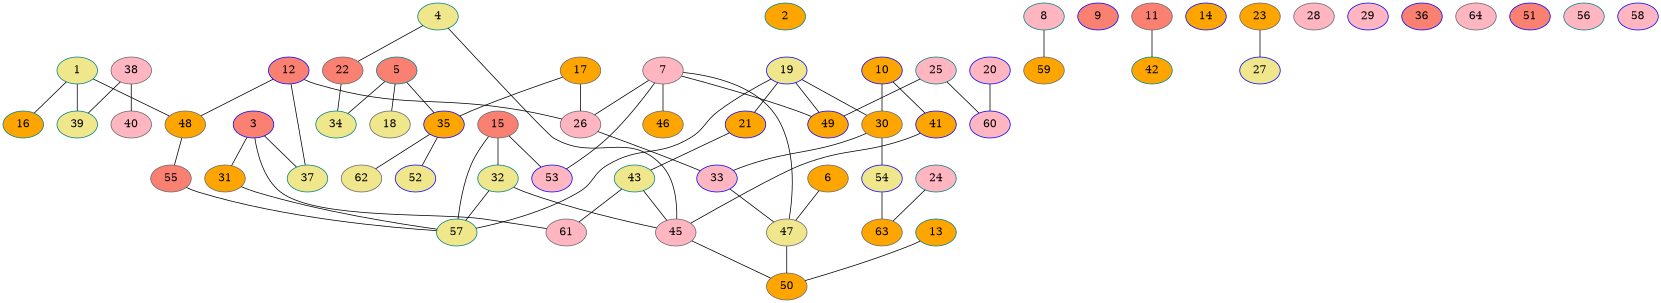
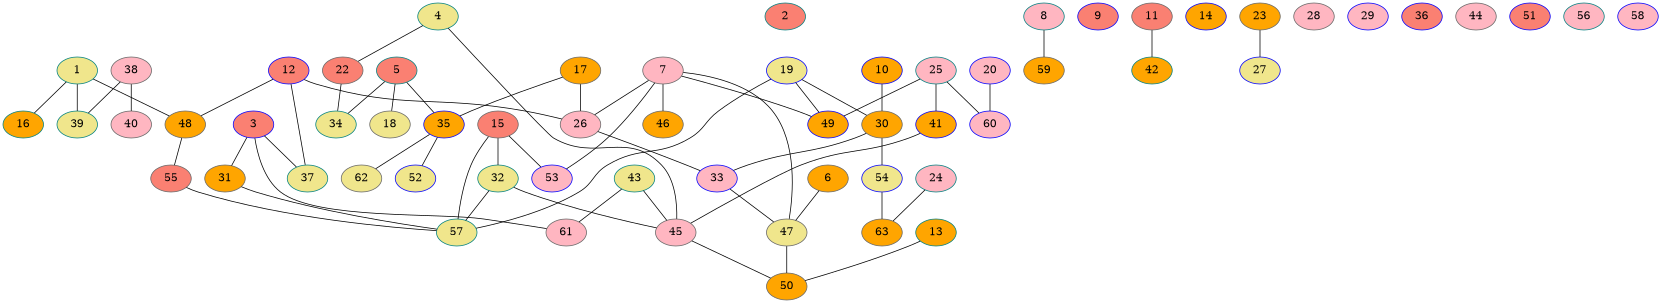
node "2": fillcolor orange -> salmon
node "64": label "64" -> "44"
edge "10" -- "41": now "25" -- "41"
node "21": removed
